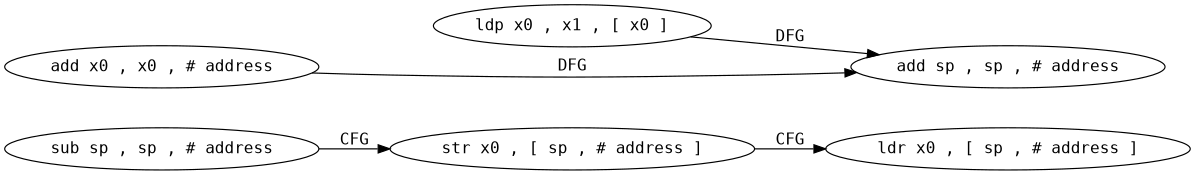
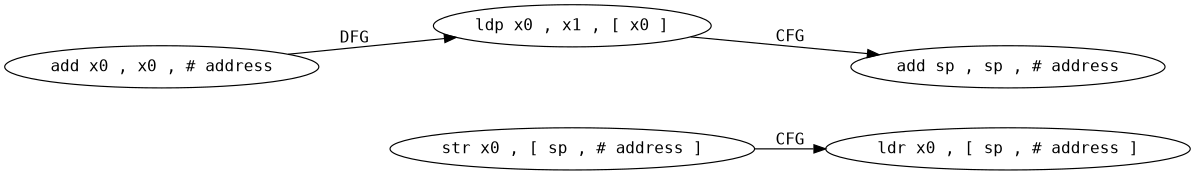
edge "ldp x0 , x1 , [ x0 ]" -> "add sp , sp , # address": label "DFG" -> "CFG"
edge "add x0 , x0 , # address" -> "add sp , sp , # address": now "add x0 , x0 , # address" -> "ldp x0 , x1 , [ x0 ]"
node "sub sp , sp , # address": removed
